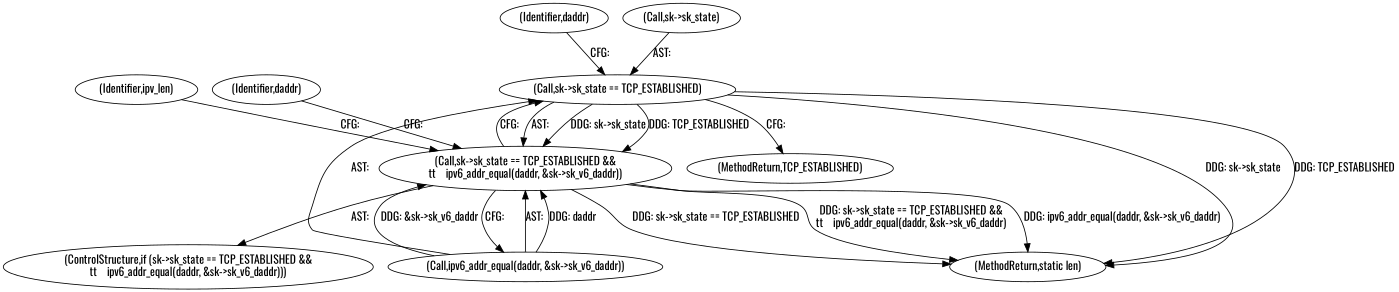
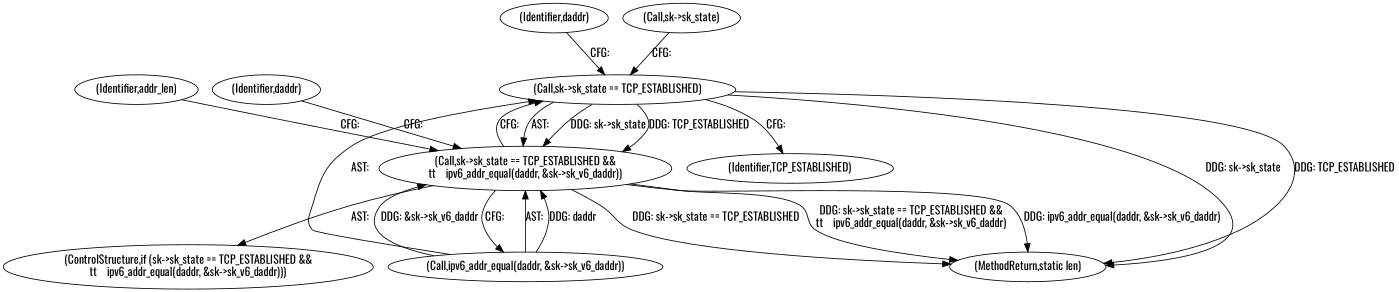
edge "(Call,sk->sk_state)" -> "(Call,sk->sk_state == TCP_ESTABLISHED)": label "AST: " -> "CFG: "
node "(Identifier,ipv_len)": label "(Identifier,ipv_len)" -> "(Identifier,addr_len)"
node "(MethodReturn,TCP_ESTABLISHED)": label "(MethodReturn,TCP_ESTABLISHED)" -> "(Identifier,TCP_ESTABLISHED)"
